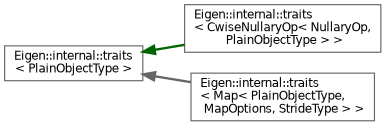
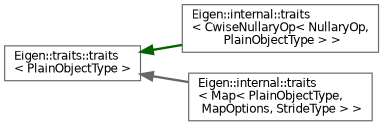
node "Eigen::internal::traits < PlainObjectType >": label "Eigen::internal::traits < PlainObjectType >" -> "Eigen::traits::traits < PlainObjectType >"
